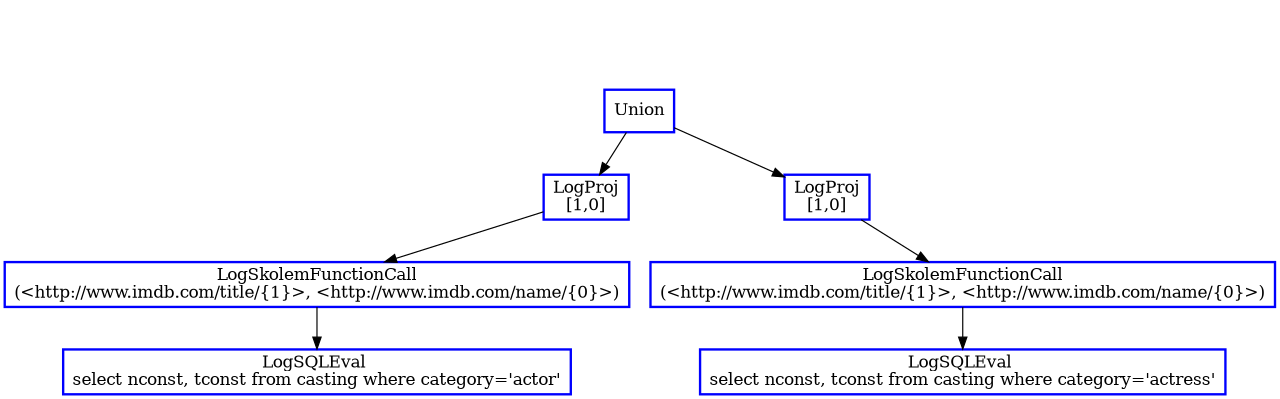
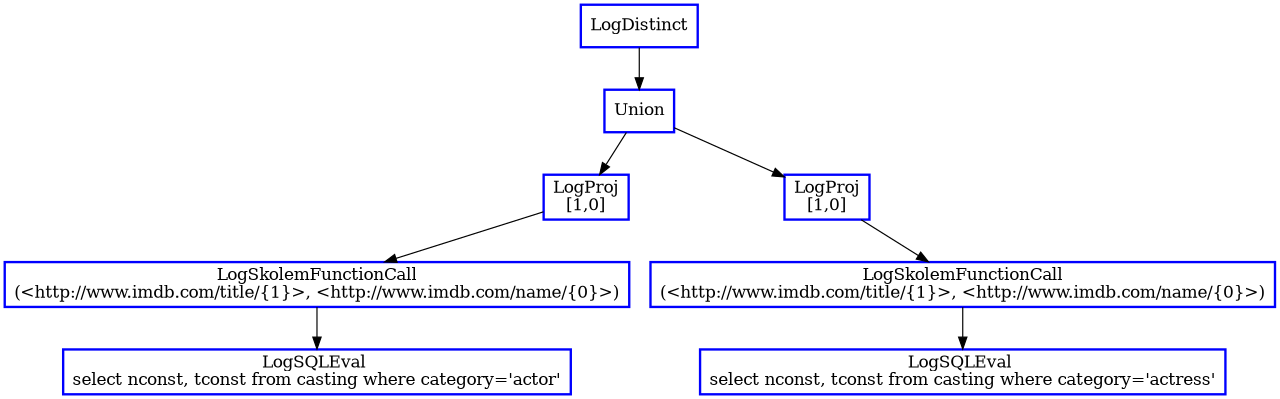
node "LogDistinct": added
